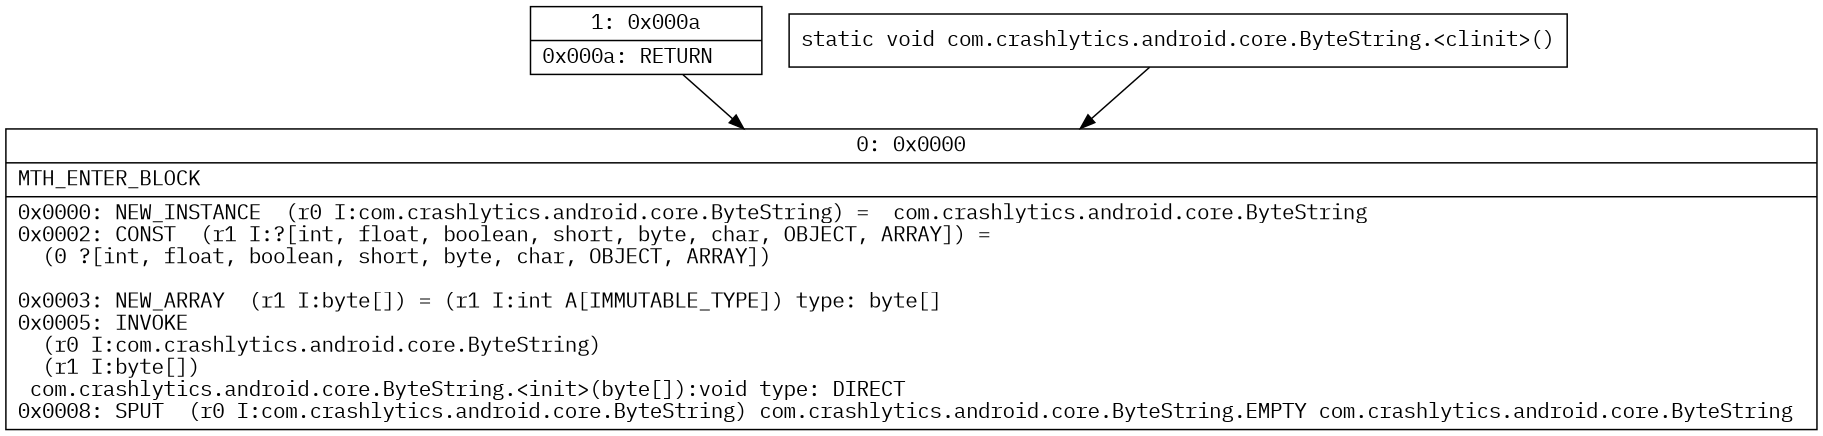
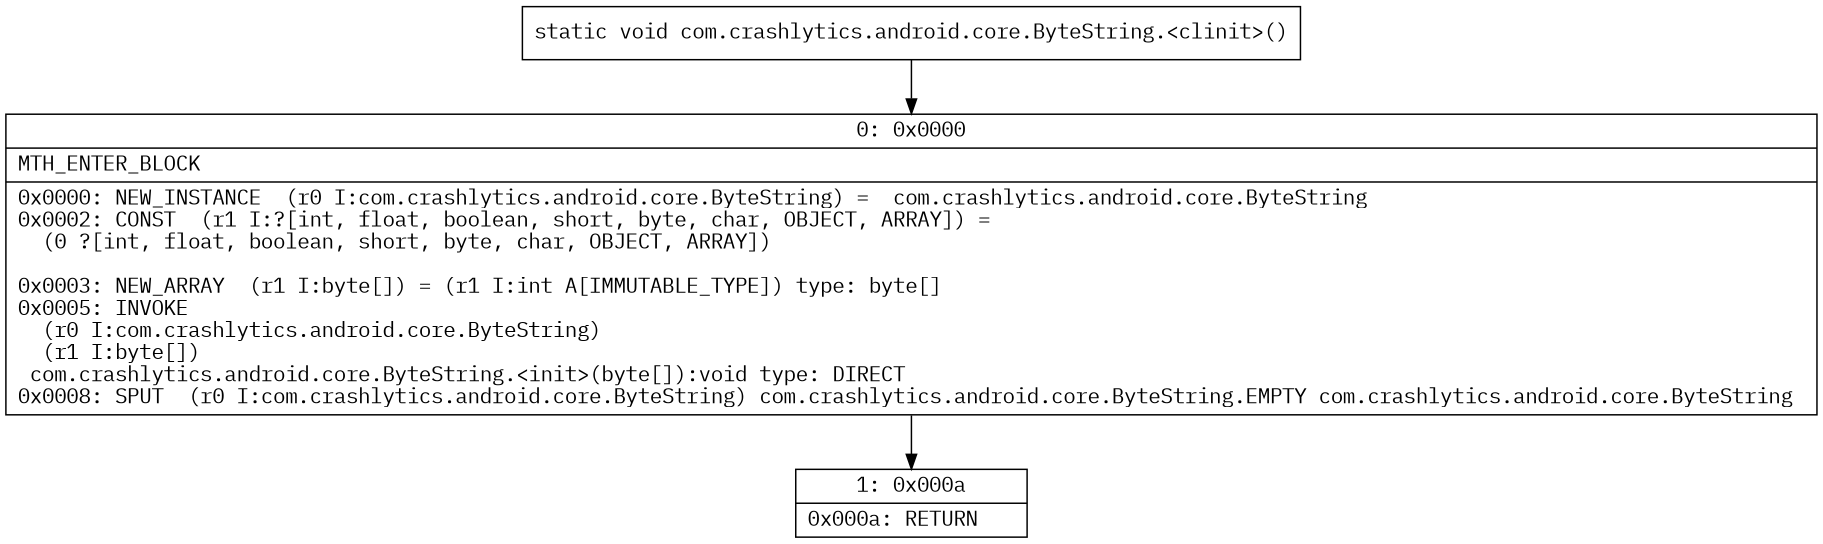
edge "1: 0x000a" -> "0: 0x0000": reversed
